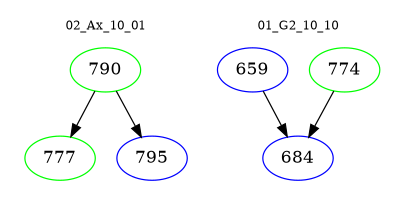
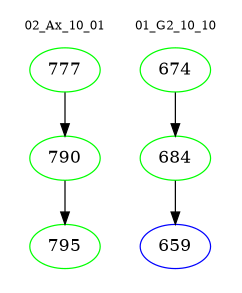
node "774": label "774" -> "674"
edge "790" -> "777": reversed
edge "659" -> "684": reversed
node "795": color blue -> green
node "684": color blue -> green
